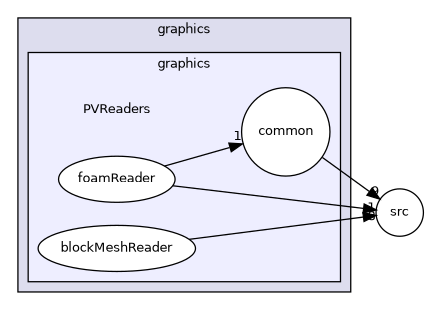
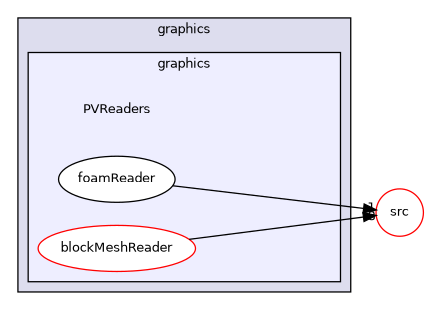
node "common": removed
node "src": color black -> red
node "blockMeshReader": color black -> red
